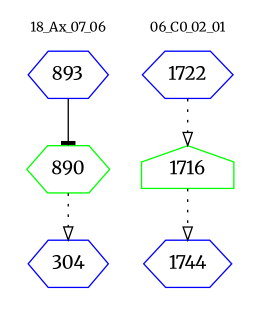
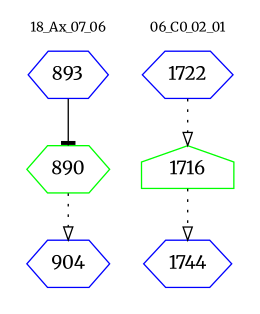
node "304": label "304" -> "904"
